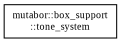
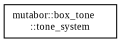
node "mutabor::box_support ::tone_system": label "mutabor::box_support ::tone_system" -> "mutabor::box_tone ::tone_system"
